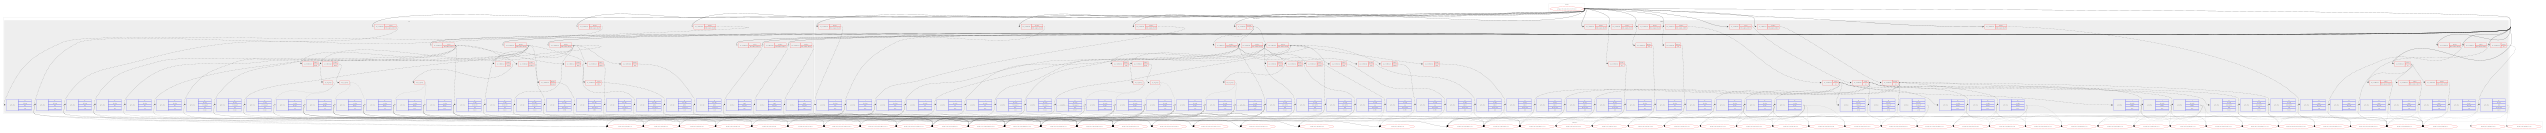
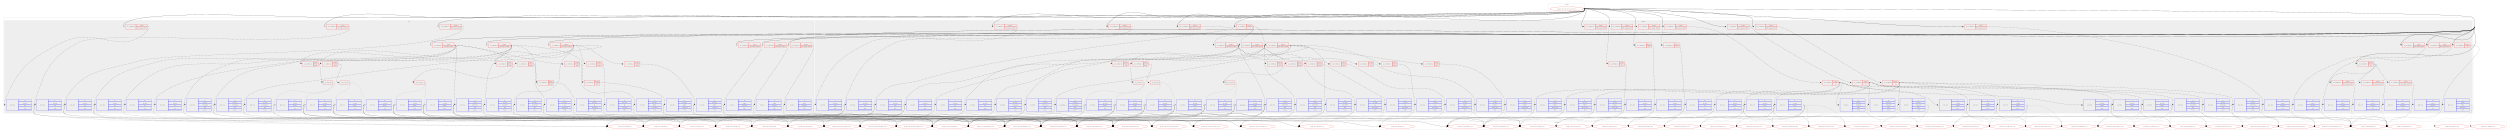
node "portage://dev-ruby/bundler-2.1.4": removed
